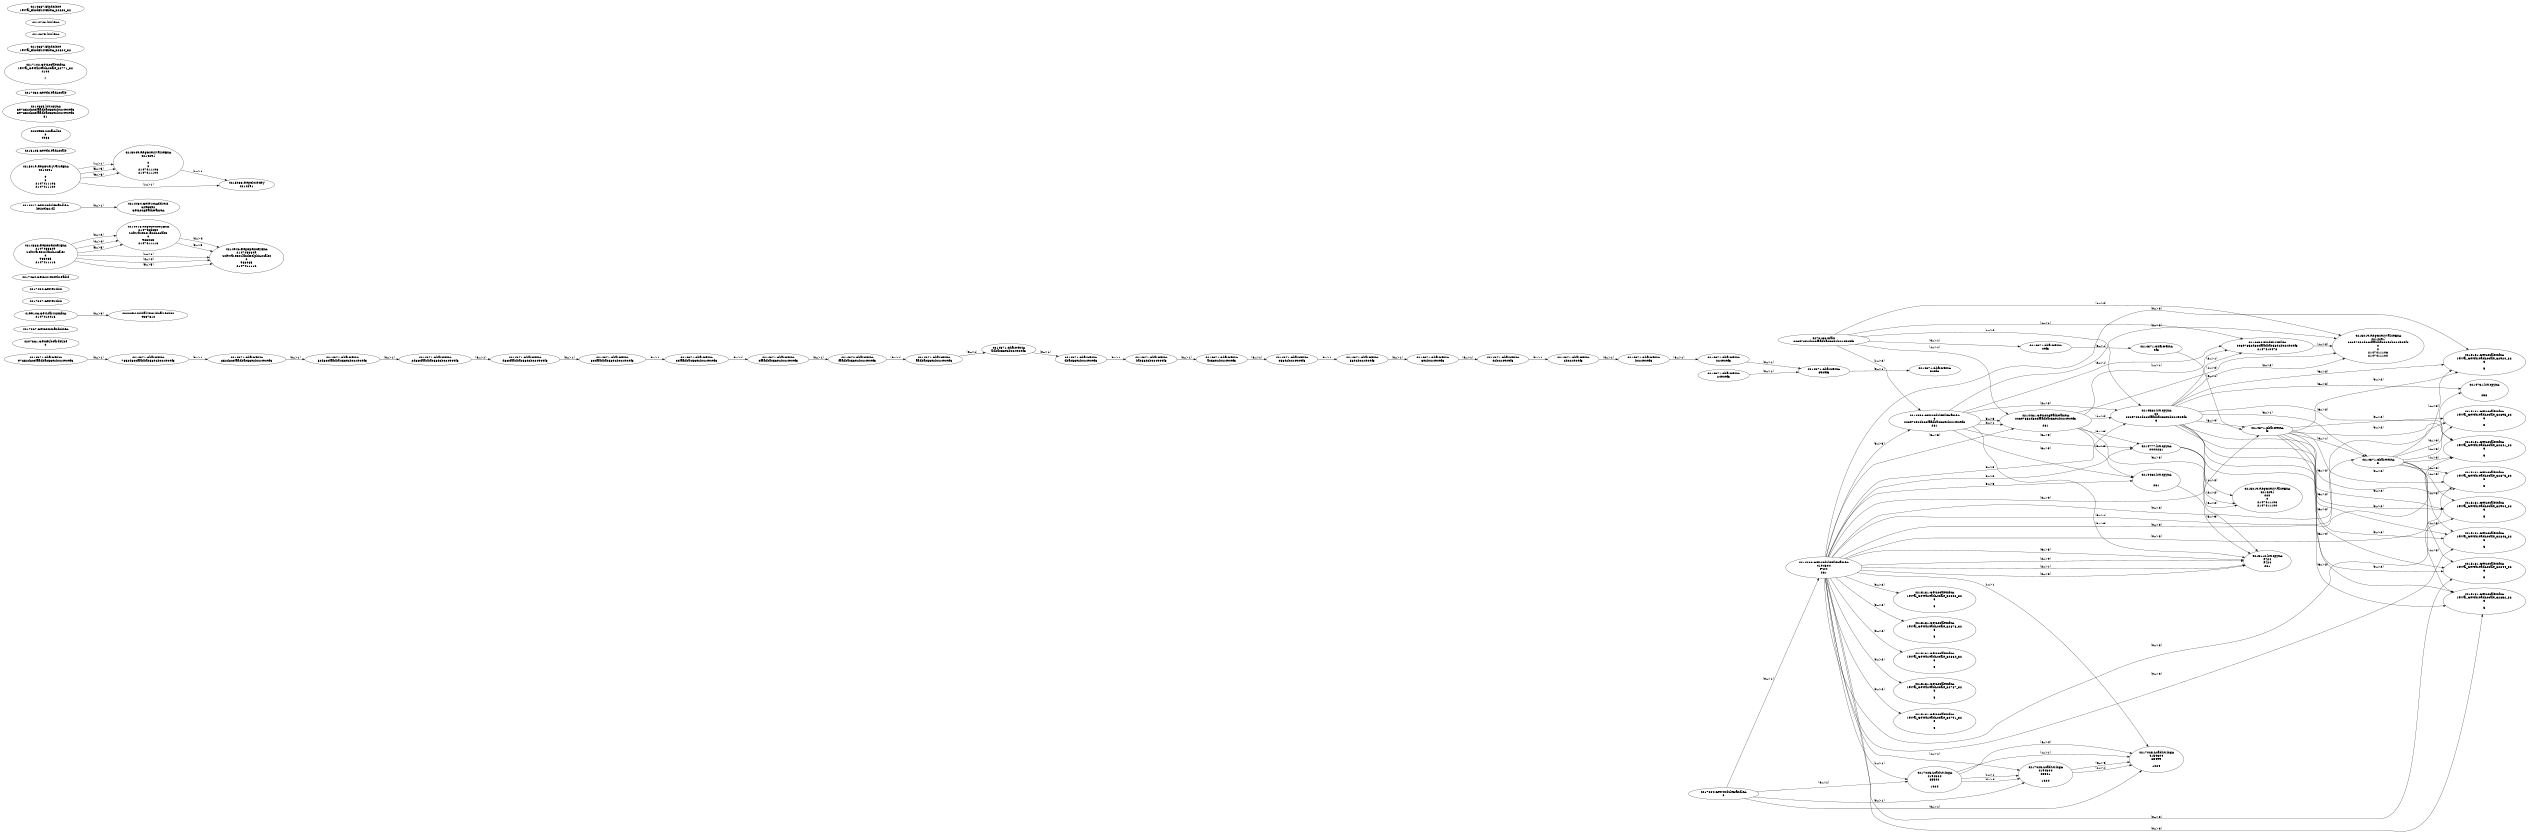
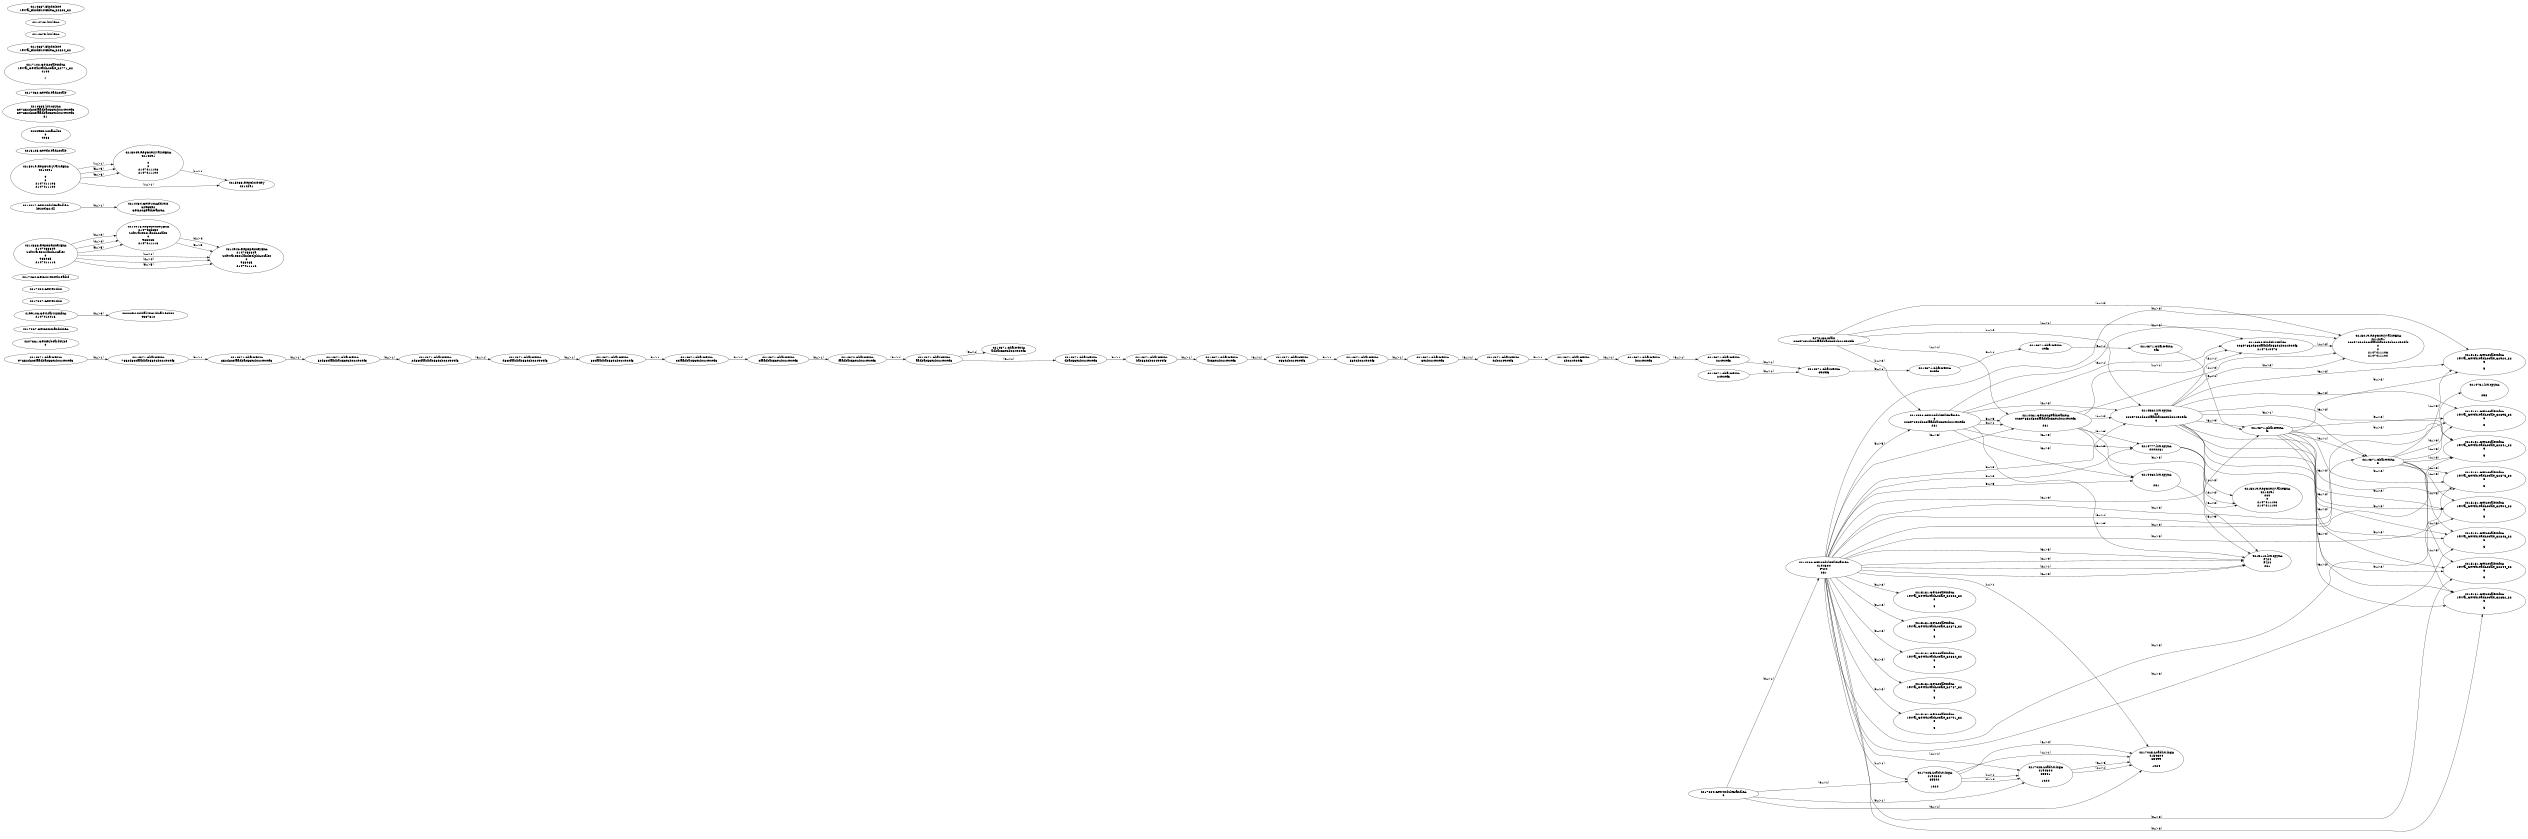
edge "4270136.main 003e7852d8c0faadba053e2b024909f3" -> "4214371.CharNextA 09f3": now "4214371.CharNextA 909f3" -> "4214371.CharNextA 09f3"
edge "4214371.CharNextA adba053e2b024909f3" -> "4214371.CharNextA dba053e2b024909f3": now "4214371.CharNextA aadba053e2b024909f3" -> "4214371.CharNextA dba053e2b024909f3"
edge "4214582.lstrcpynA 00 003e7852d8c0faadba053e2b024909f3 3" -> "4214731.lstrcpynA 258": now "4214582.lstrcpynA 00 003e7852d8c0faadba053e2b024909f3 3" -> "4215131.GetLocaleInfoA retval_GetThreadLocale_32895_32 3 5"
